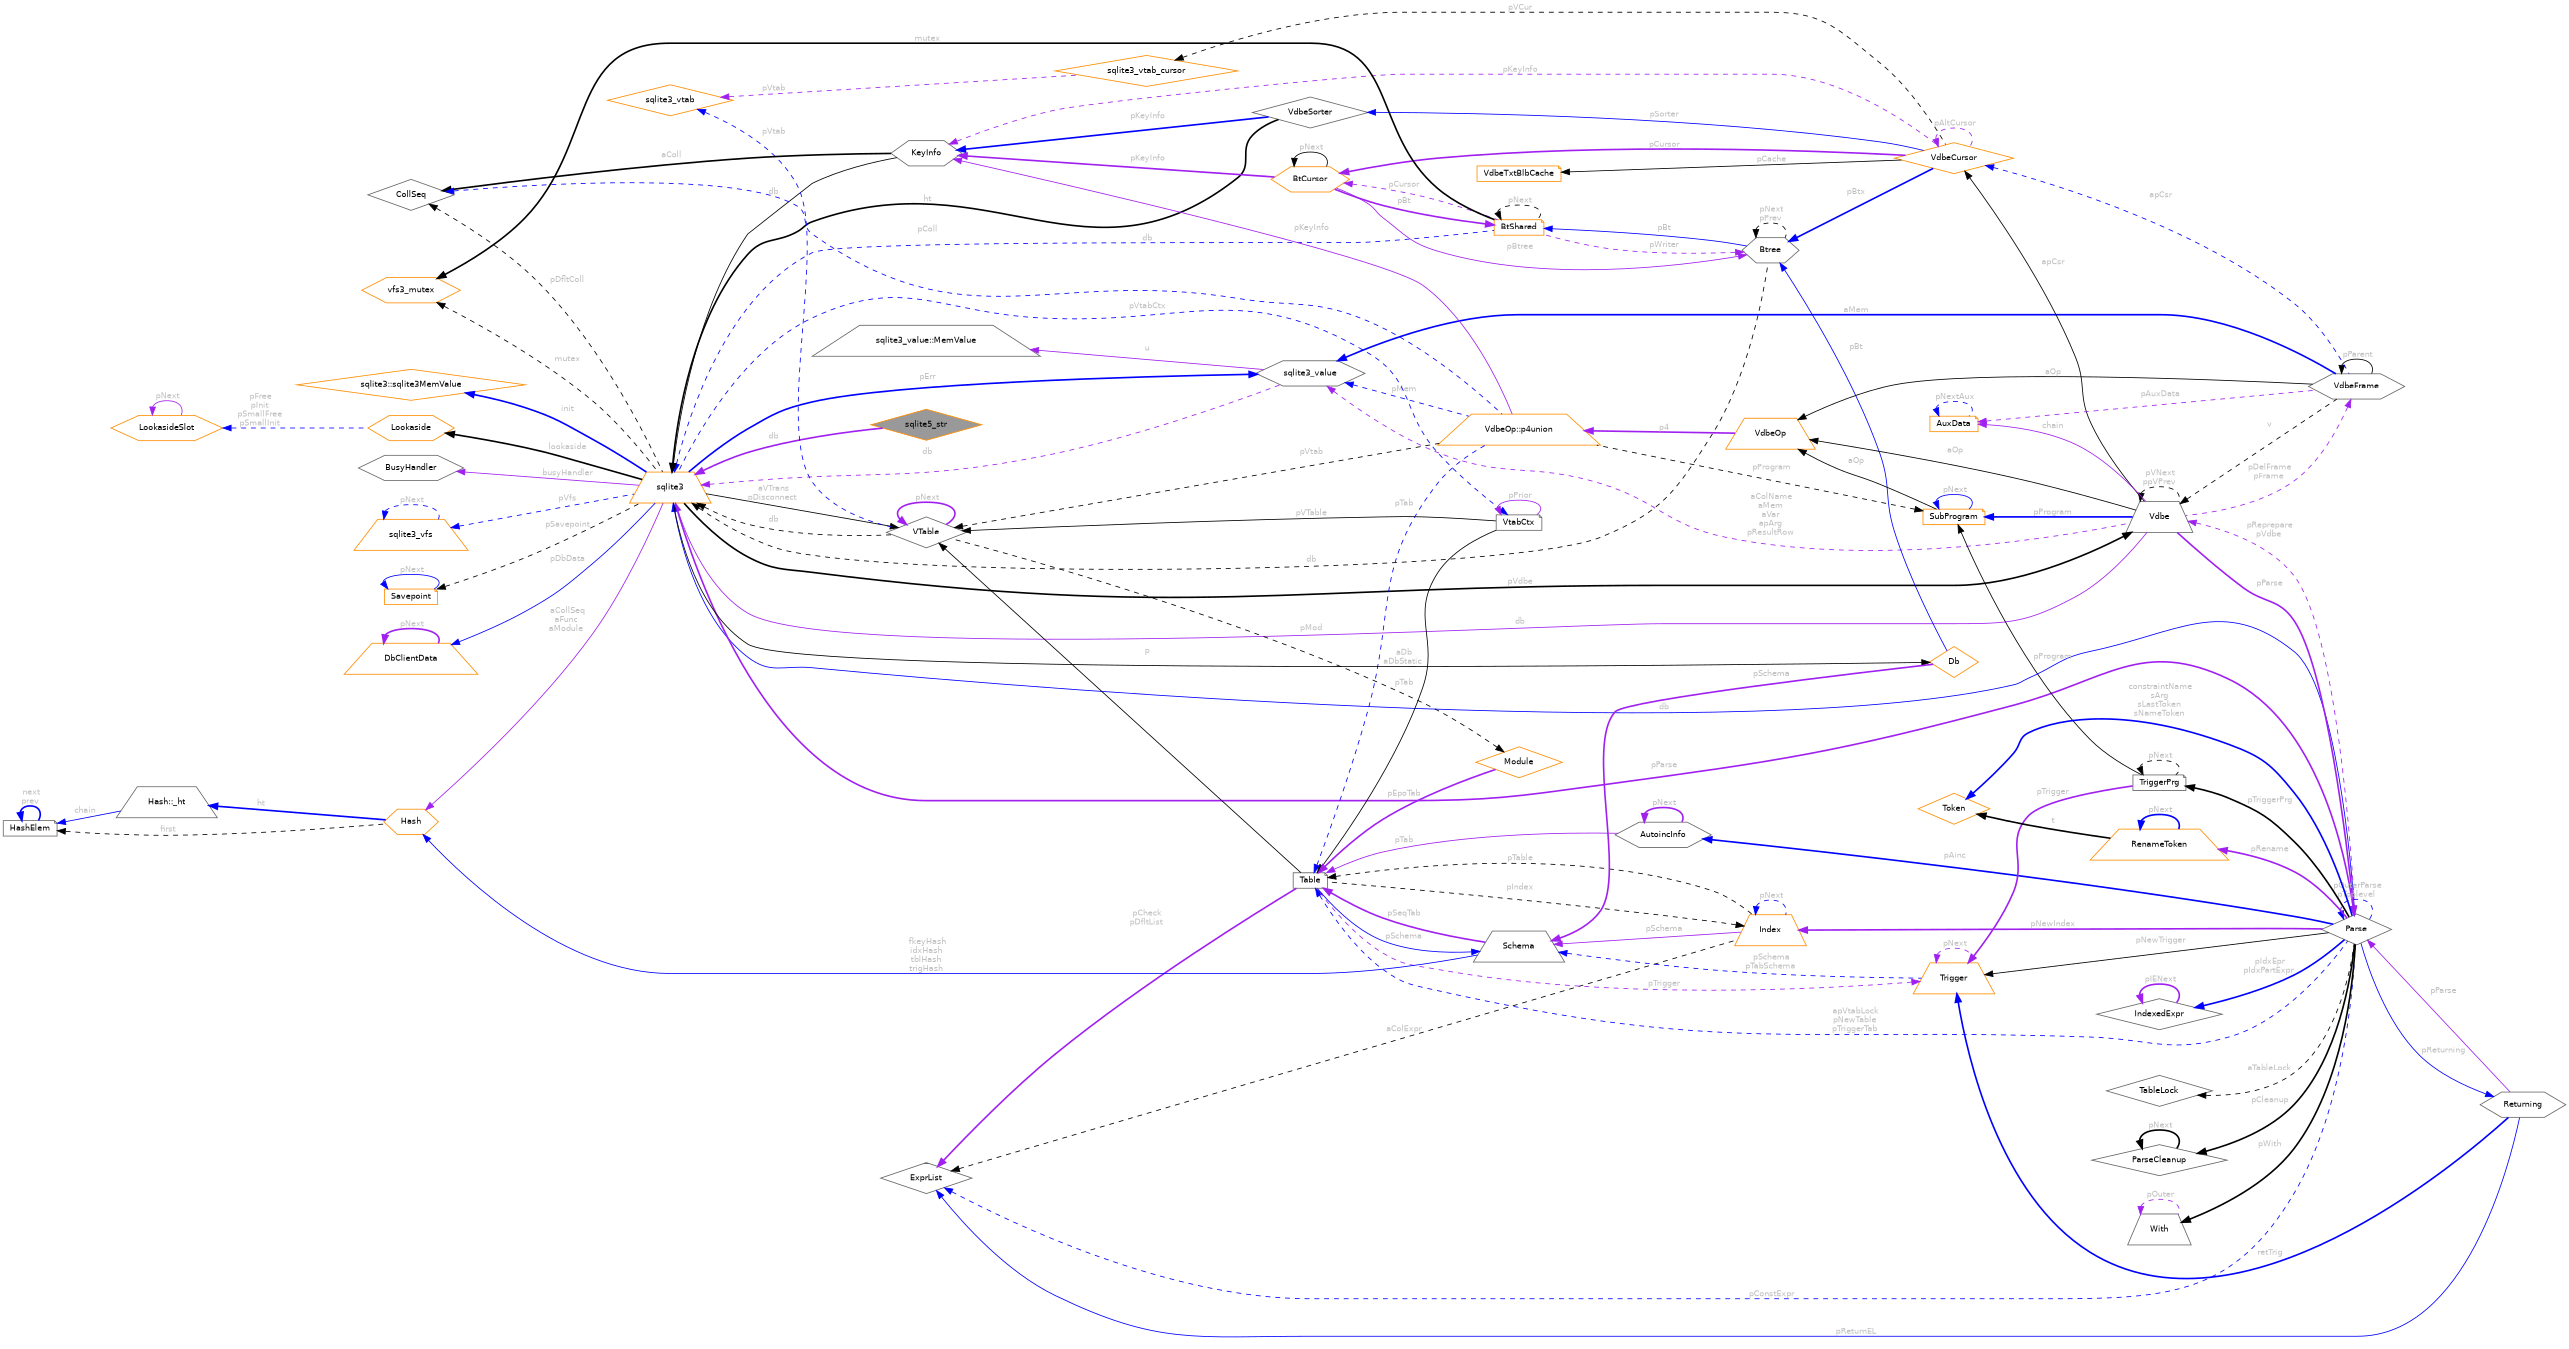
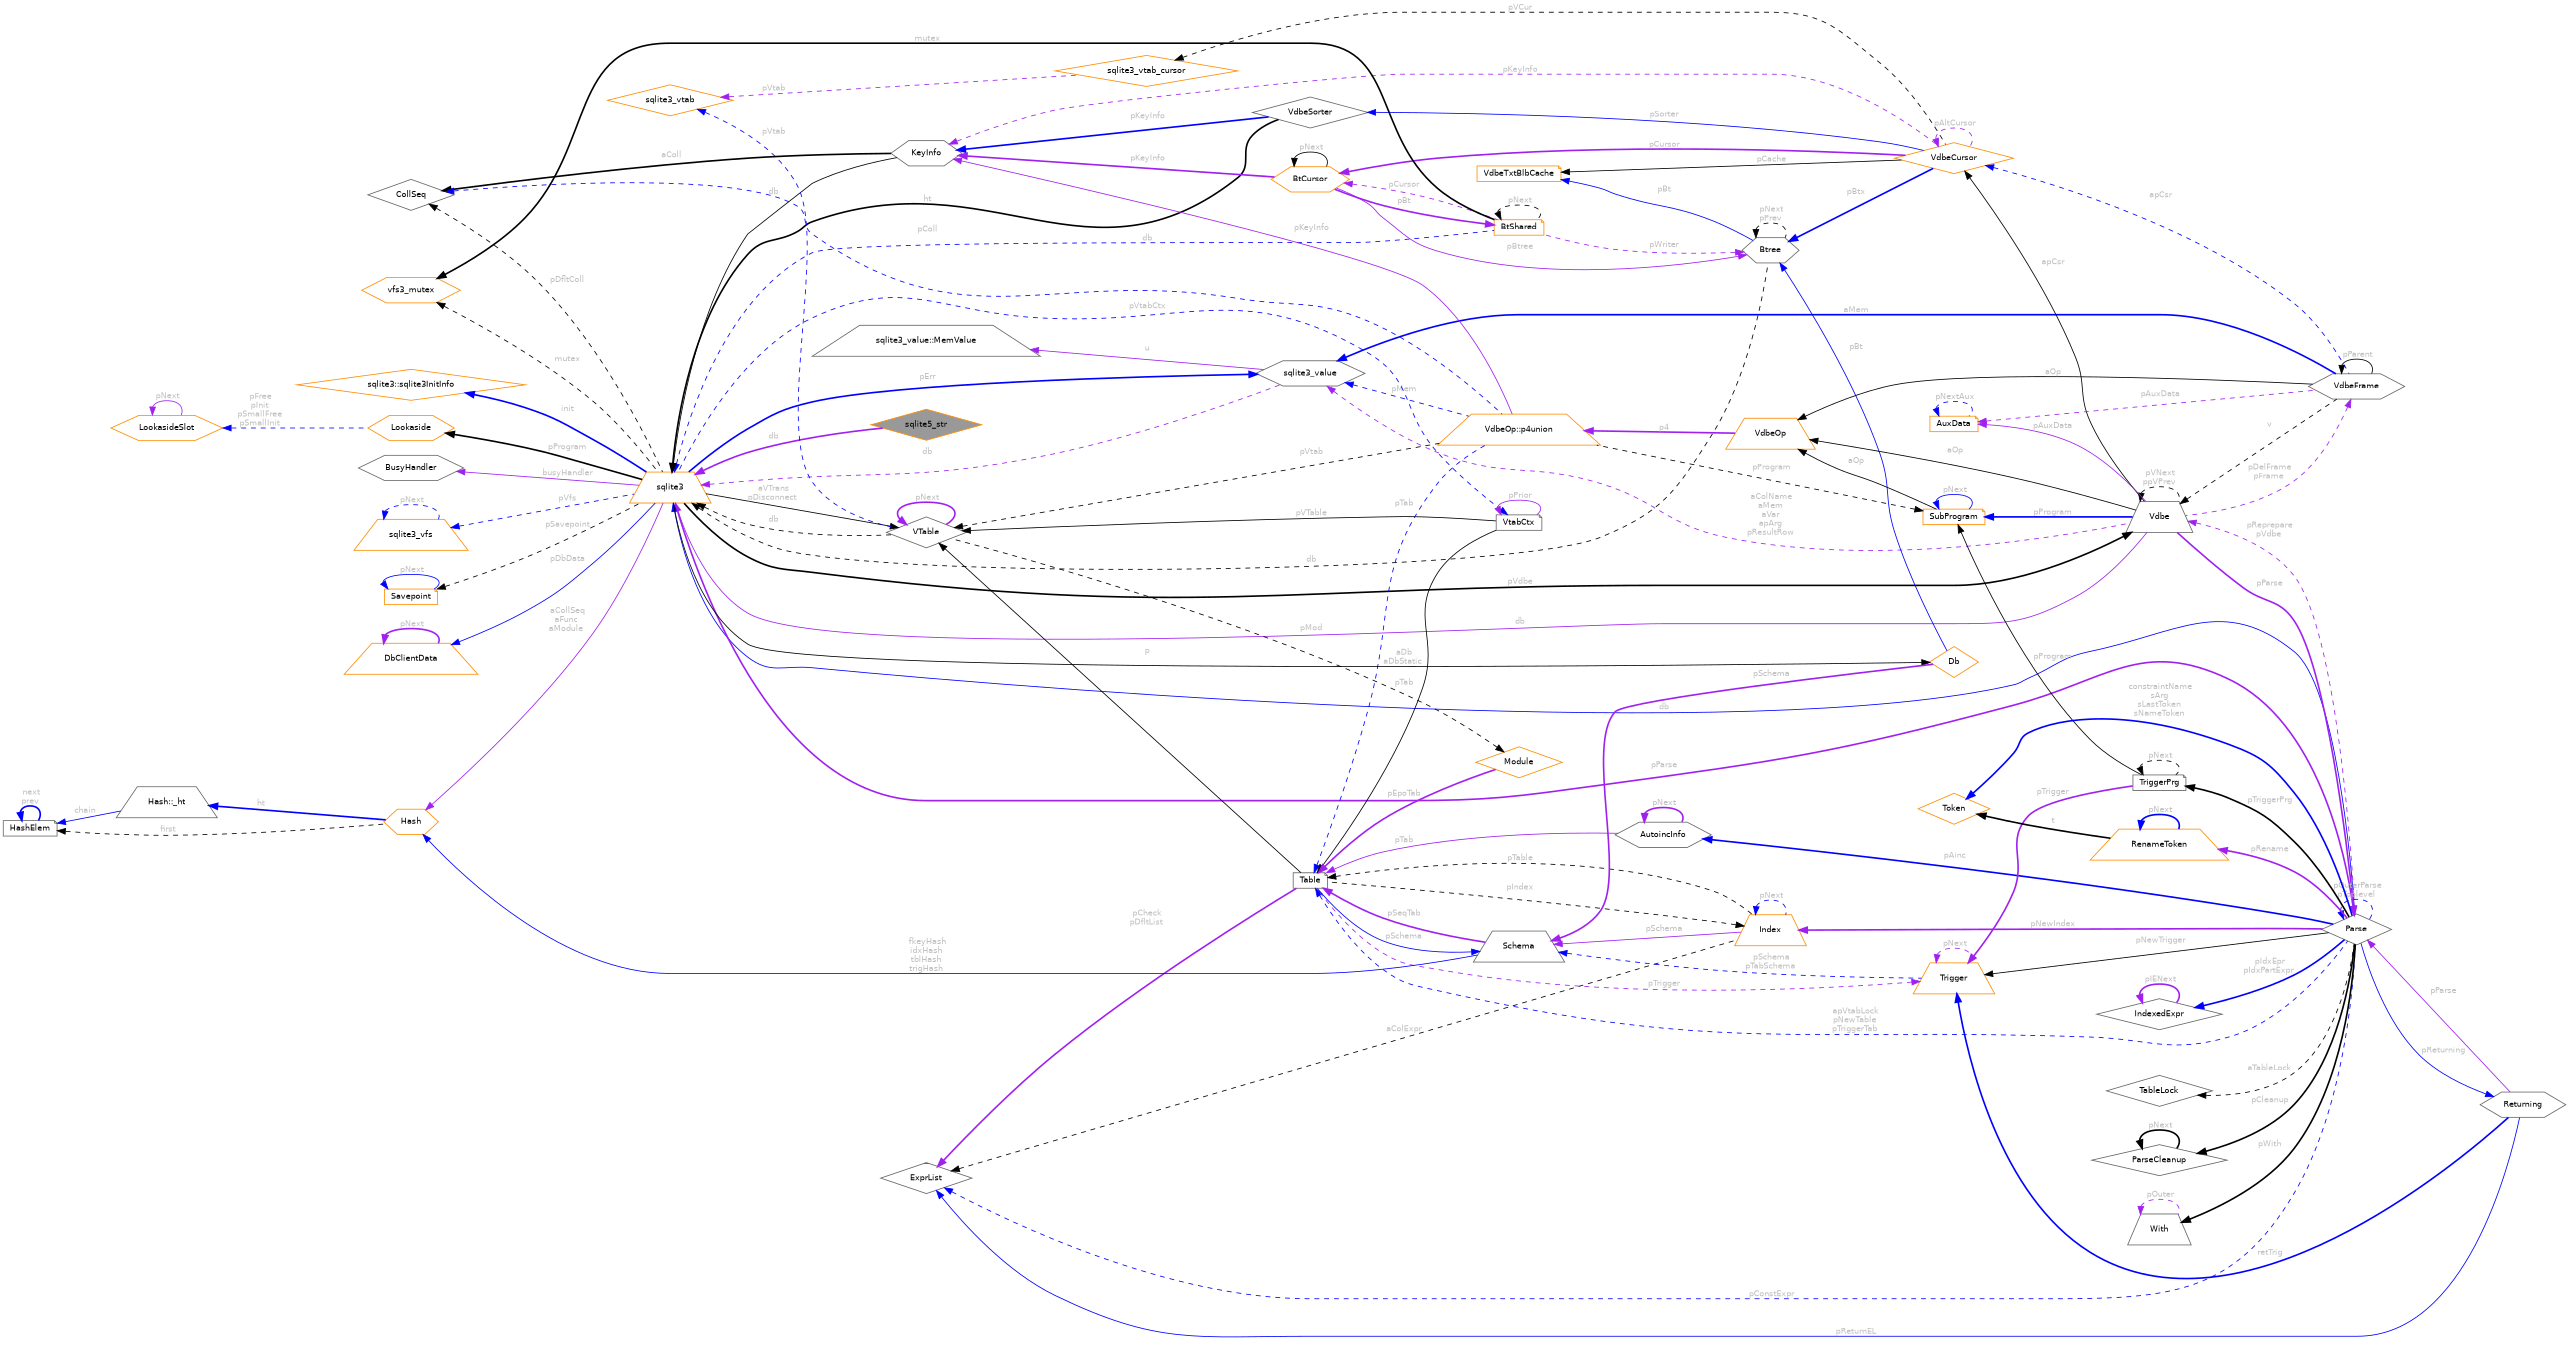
edge "Btree" -> "BtShared": now "Btree" -> "VdbeTxtBlbCache"
node "sqlite3::sqlite3MemValue": label "sqlite3::sqlite3MemValue" -> "sqlite3::sqlite3InitInfo"
edge "Vdbe" -> "AuxData": label " chain" -> " pAuxData"
edge "sqlite3" -> "Lookaside": label " lookaside" -> " pProgram"
